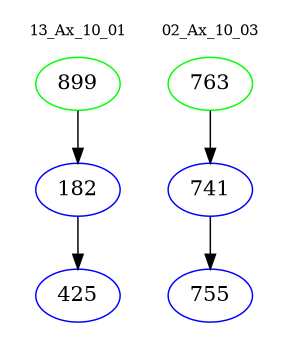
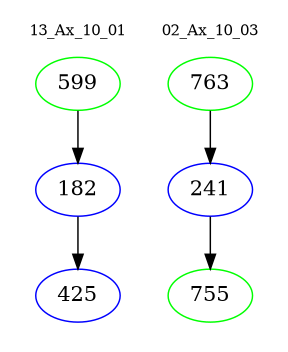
node "899": label "899" -> "599"
node "741": label "741" -> "241"
node "755": color blue -> green
